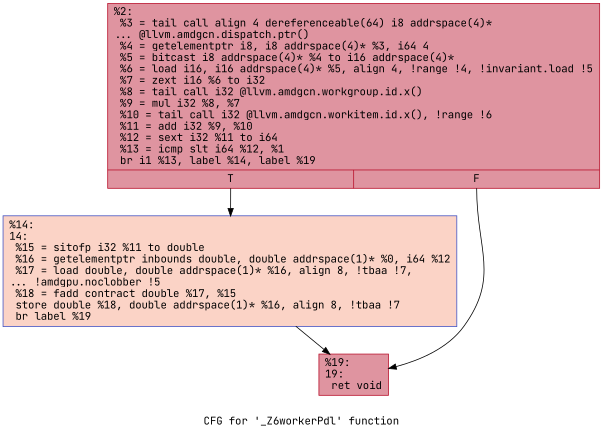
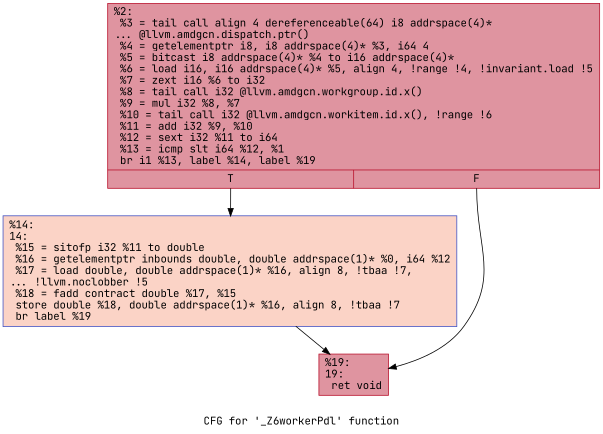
node "%14:": text "... !amdgpu.noclobber !5" -> "... !llvm.noclobber !5"
